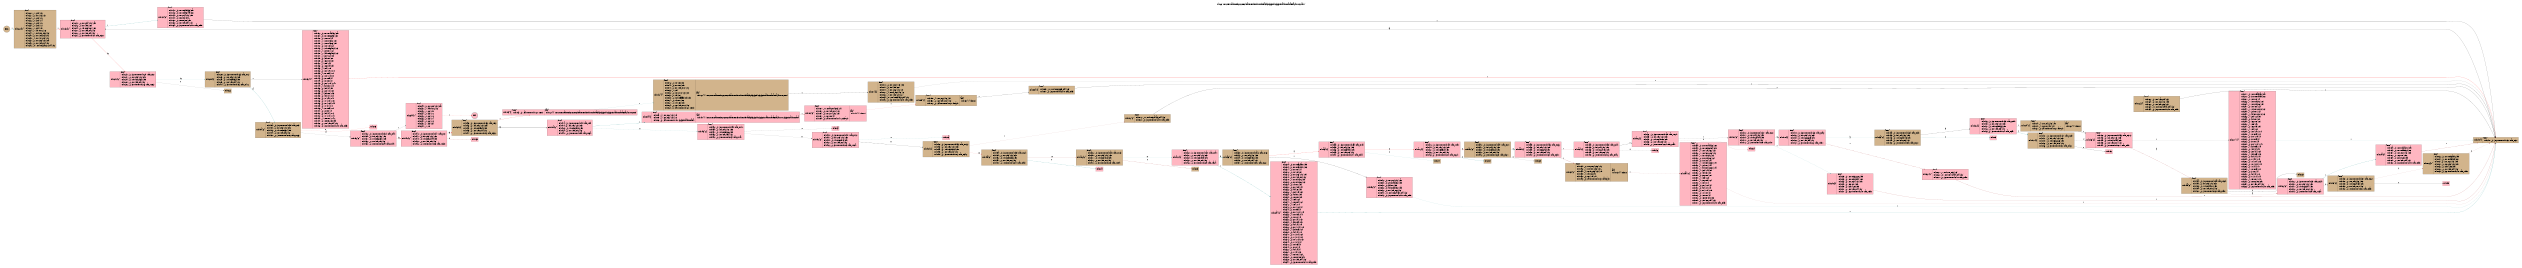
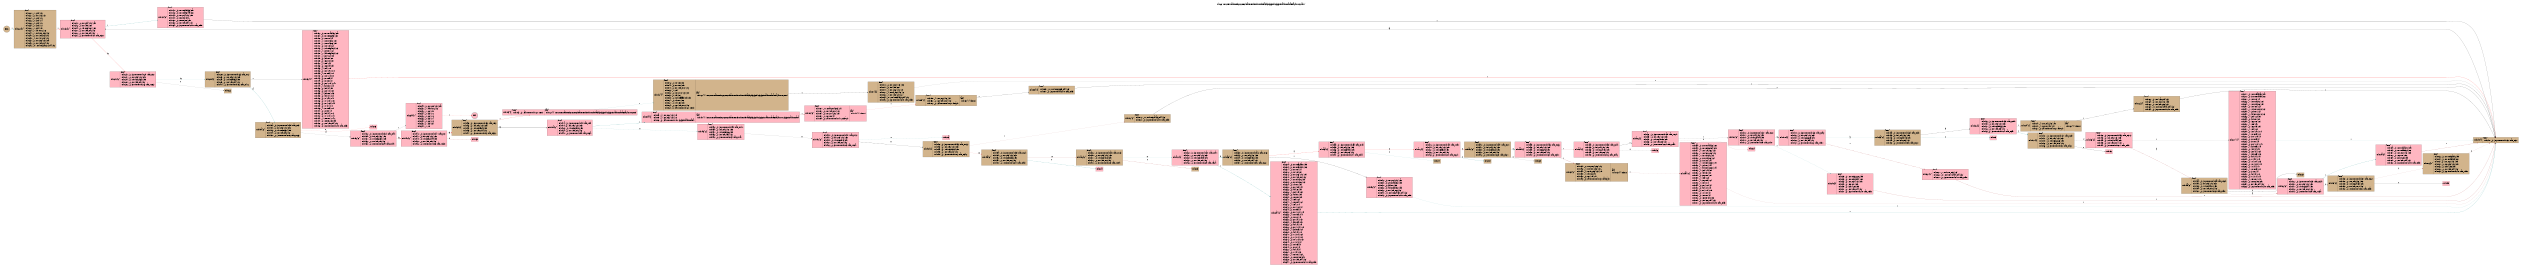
node "0x40205a": removed
edge "0x401c79 [13]" -> "0x401b8e [28]": now "0x401c79 [13]" -> "0x401c86 [24]"
